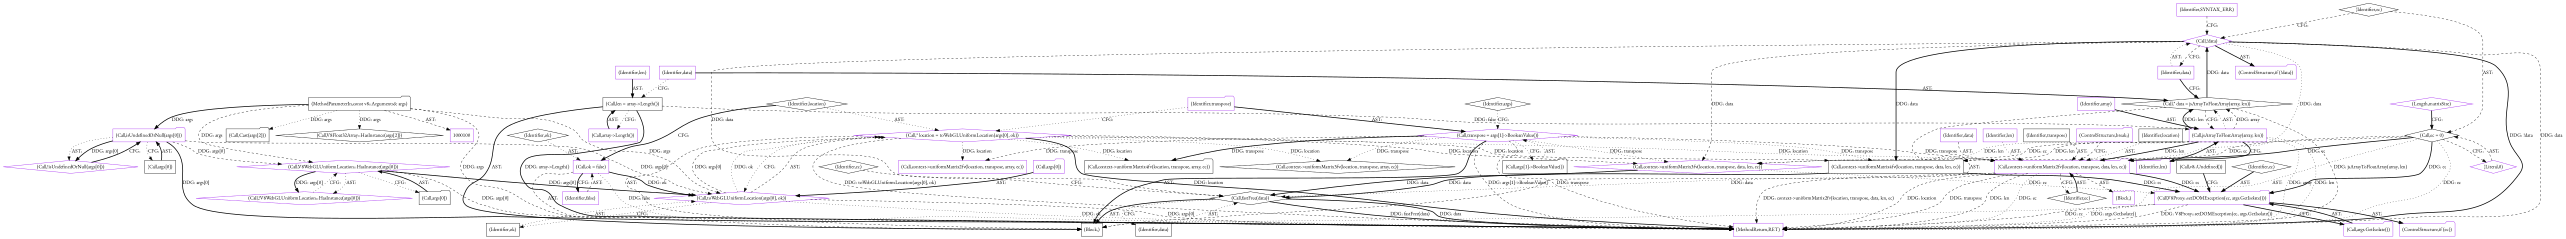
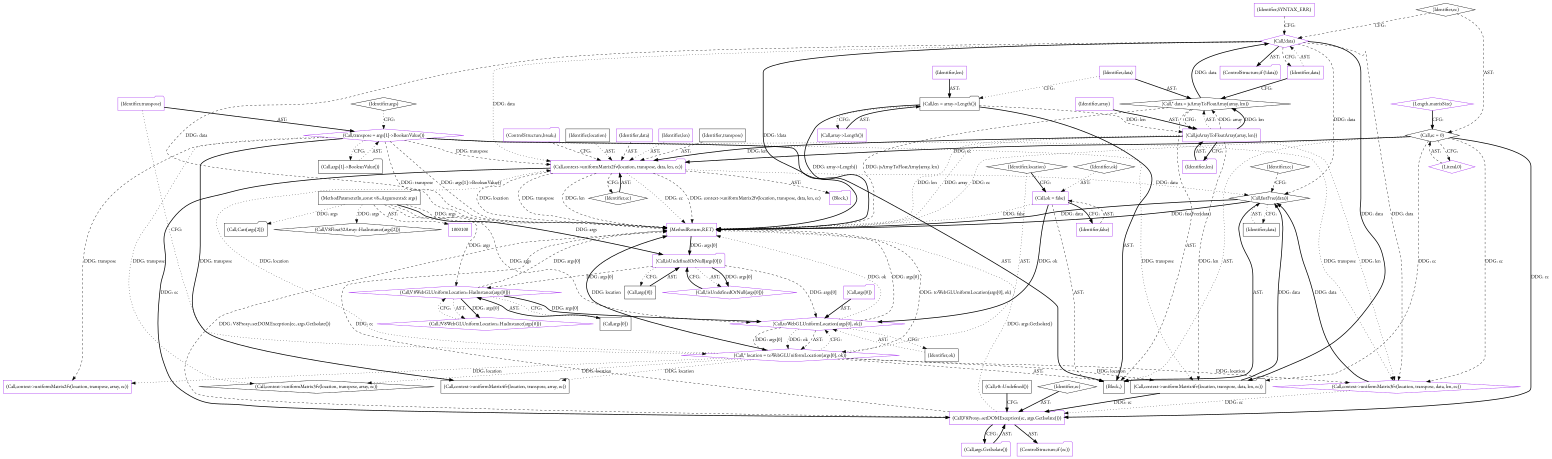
node "(Call,len = array->Length())": shape box -> folder
edge "(Call,len = array->Length())" -> "(Call,jsArrayToFloatArray(array, len))": label "DDG: false" -> "DDG: len"
edge "(Call,isUndefinedOrNull(args[0]))" -> "(MethodReturn,RET)": reversed
